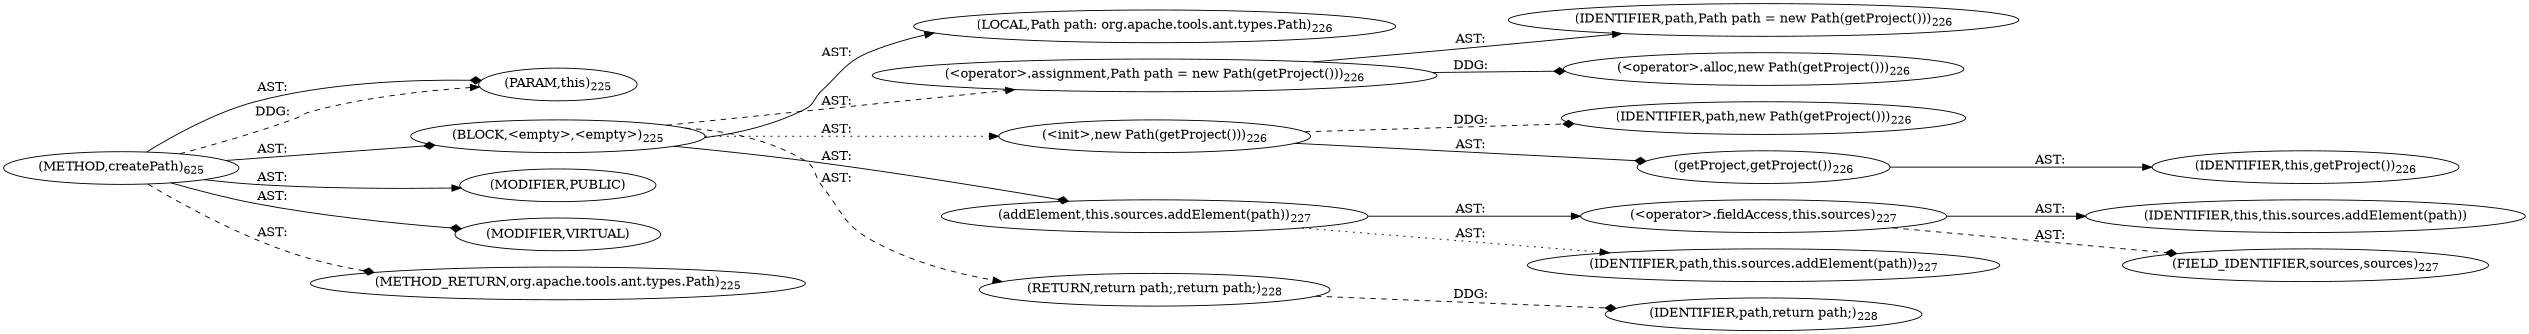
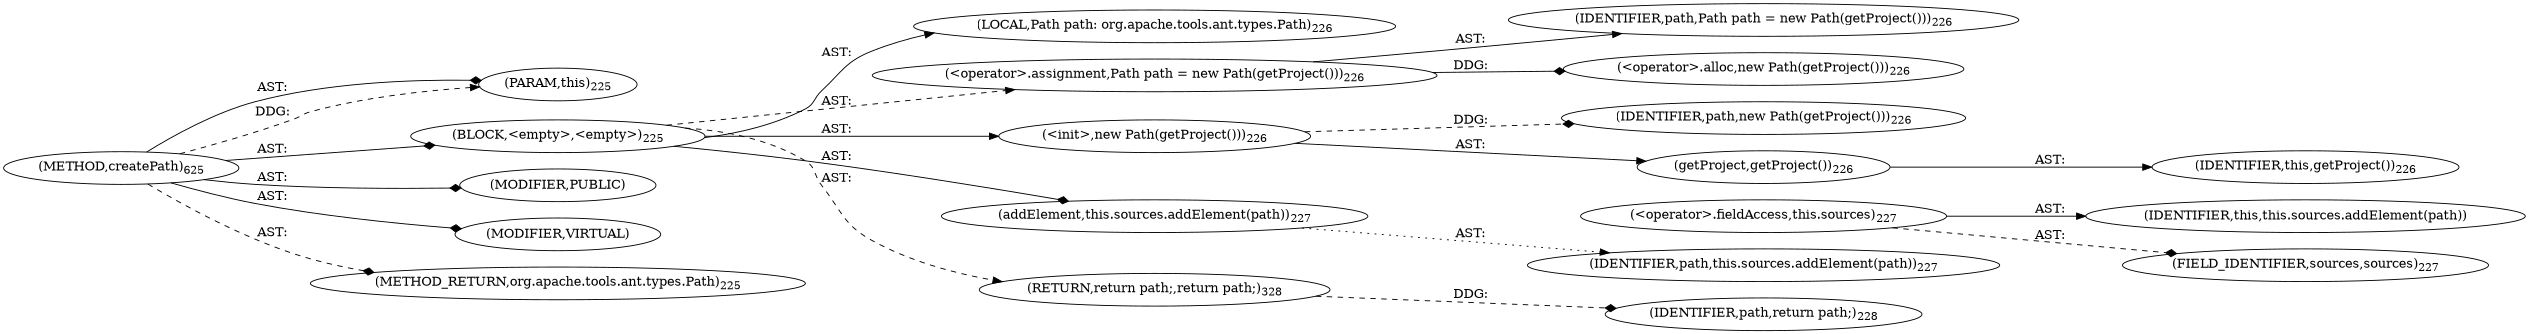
edge "(BLOCK,<empty>,<empty>)" -> "(<init>,new Path(getProject()))": style dotted -> solid
edge "(<init>,new Path(getProject()))" -> "(getProject,getProject())": arrowhead diamond -> normal
edge "(METHOD,createPath)" -> "(MODIFIER,PUBLIC)": arrowhead normal -> diamond
edge "(addElement,this.sources.addElement(path))" -> "(<operator>.fieldAccess,this.sources)": removed, label "AST:"
node "(RETURN,return path;,return path;)": text "228" -> "328"
